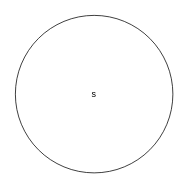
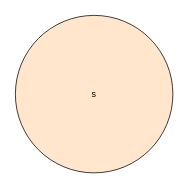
node "s": fillcolor #ffffff -> #ffe6cc
